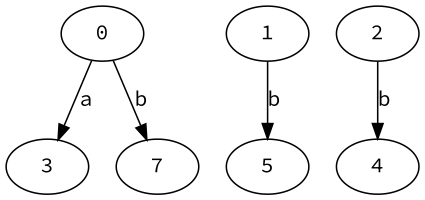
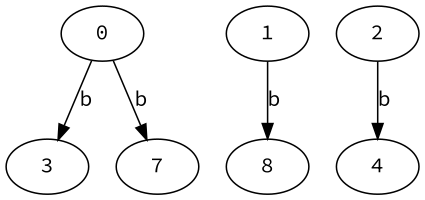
edge "0" -> "3": label "a" -> "b"
node "5": label "5" -> "8"
